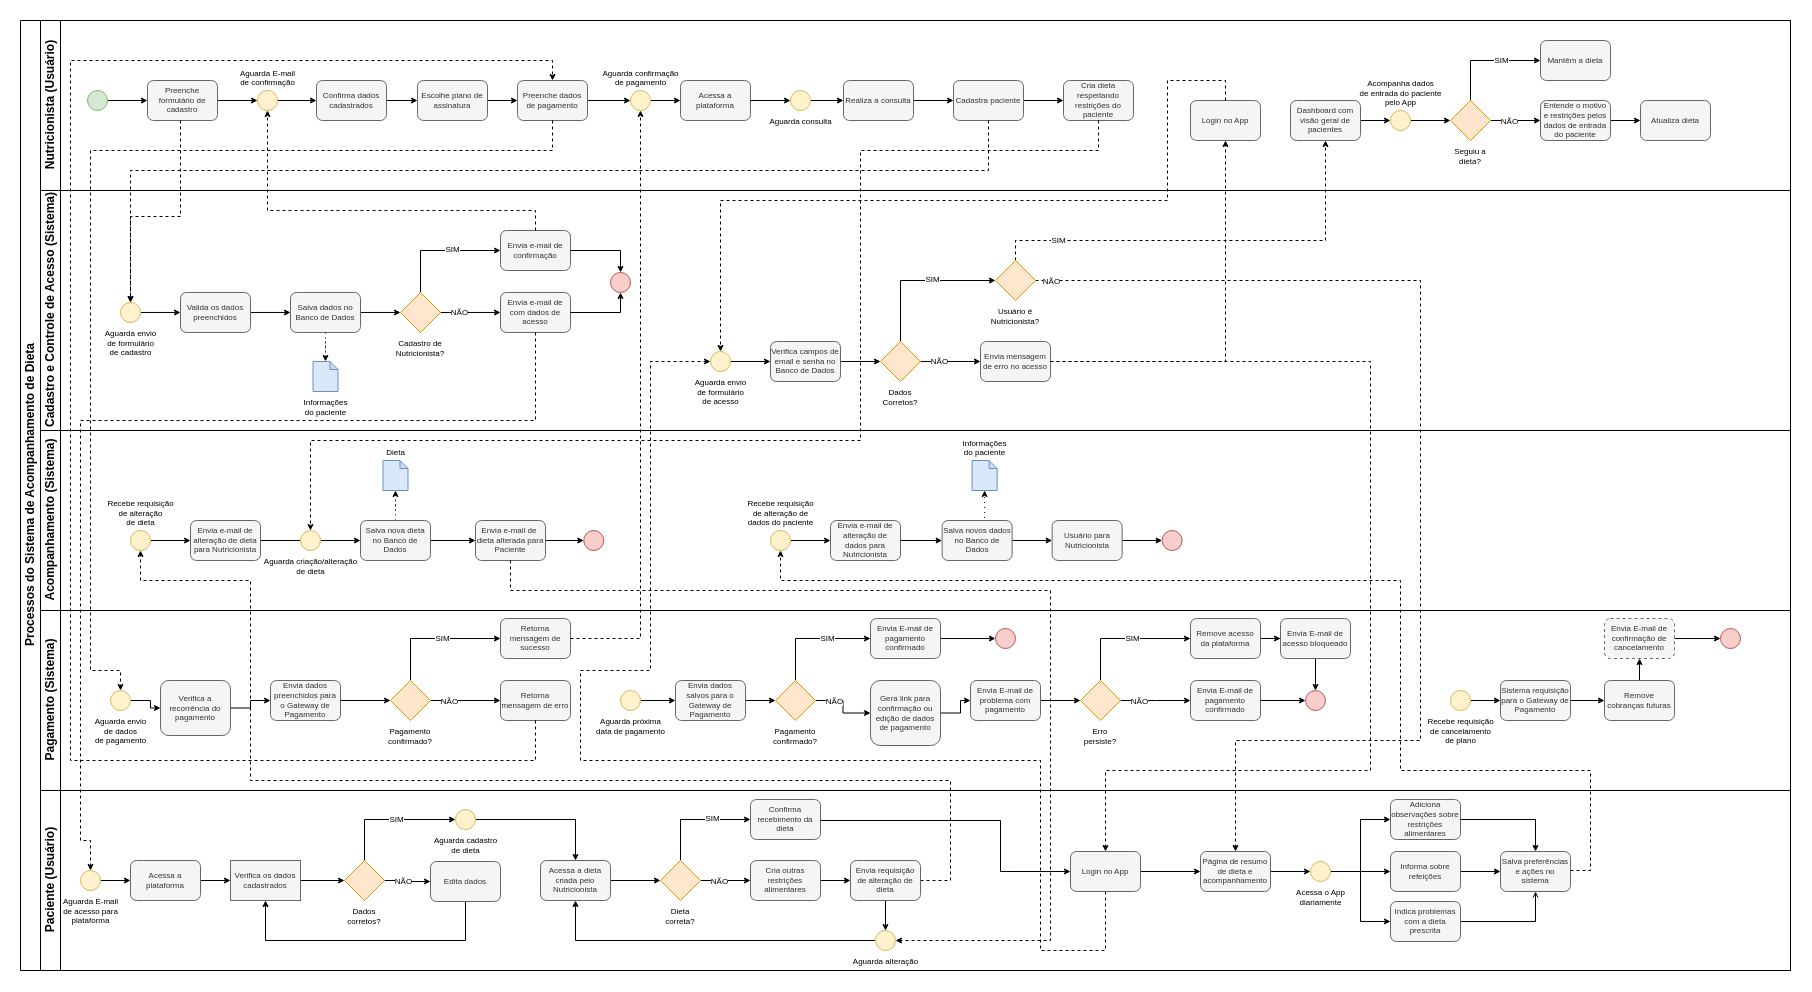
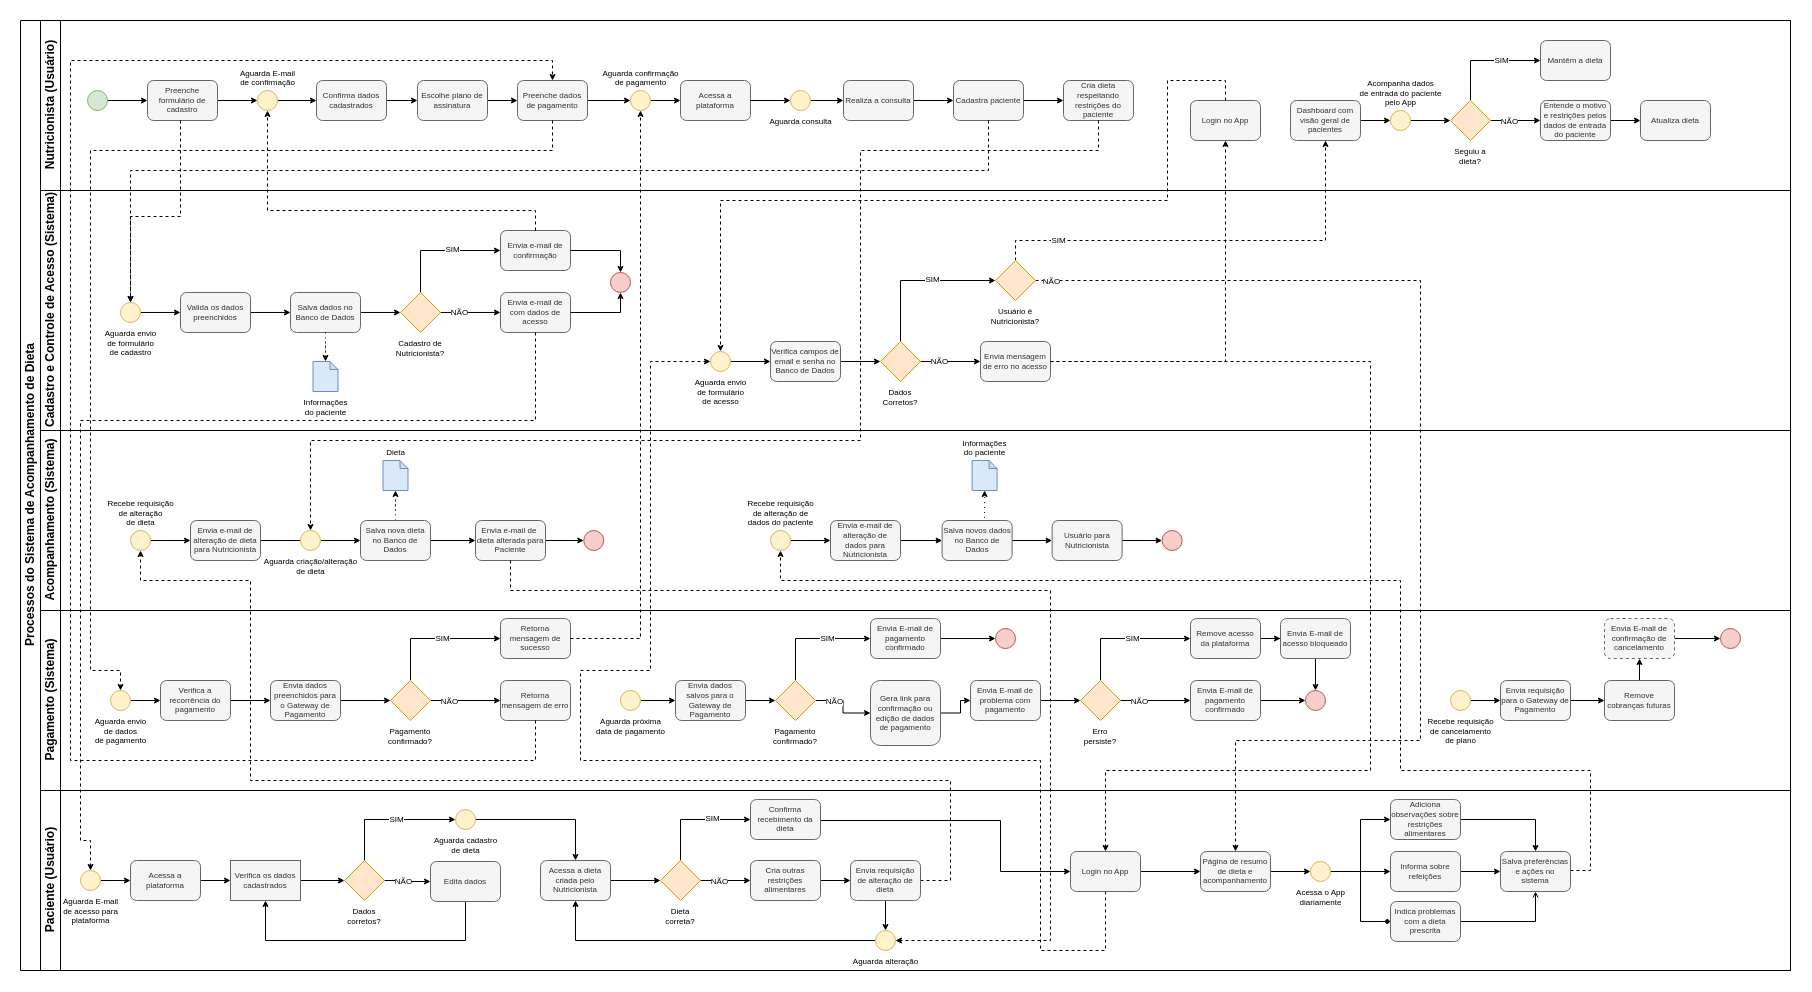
node "Sistema requisição para o Gateway de Pagamento": label "Sistema requisição para o Gateway de Pagamento" -> "Envia requisição para o Gateway de Pagamento"
node "Verifica a recorrência do pagamento": size 70x55 -> 70x40
edge "Acessa o App diariamente" -> "Indica problemas com a dieta prescrita": arrowhead classic -> diamond
